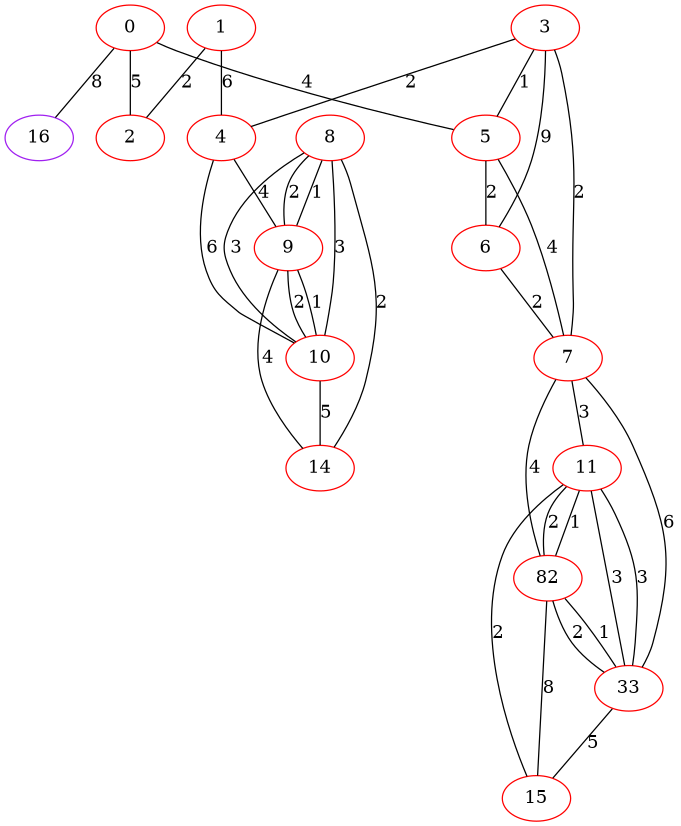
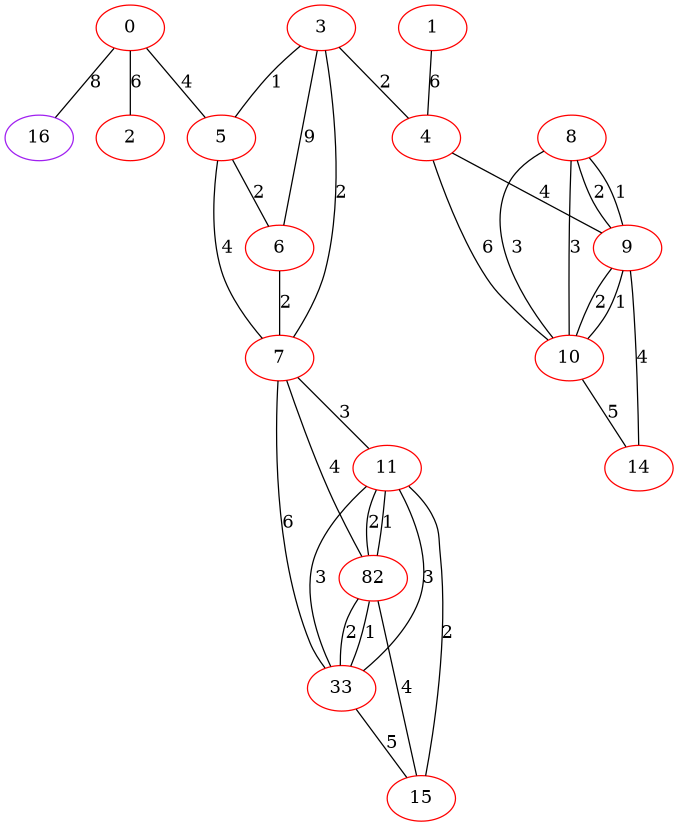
edge "0" -- "2": label "5" -> "6"
edge "1" -- "2": removed, label "2"
edge "8" -- "14": removed, label "2"
edge "82" -- "15": label "8" -> "4"
